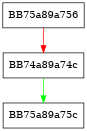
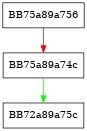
node "BB74a89a74c": label "BB74a89a74c" -> "BB75a89a74c"
node "BB75a89a75c": label "BB75a89a75c" -> "BB72a89a75c"
